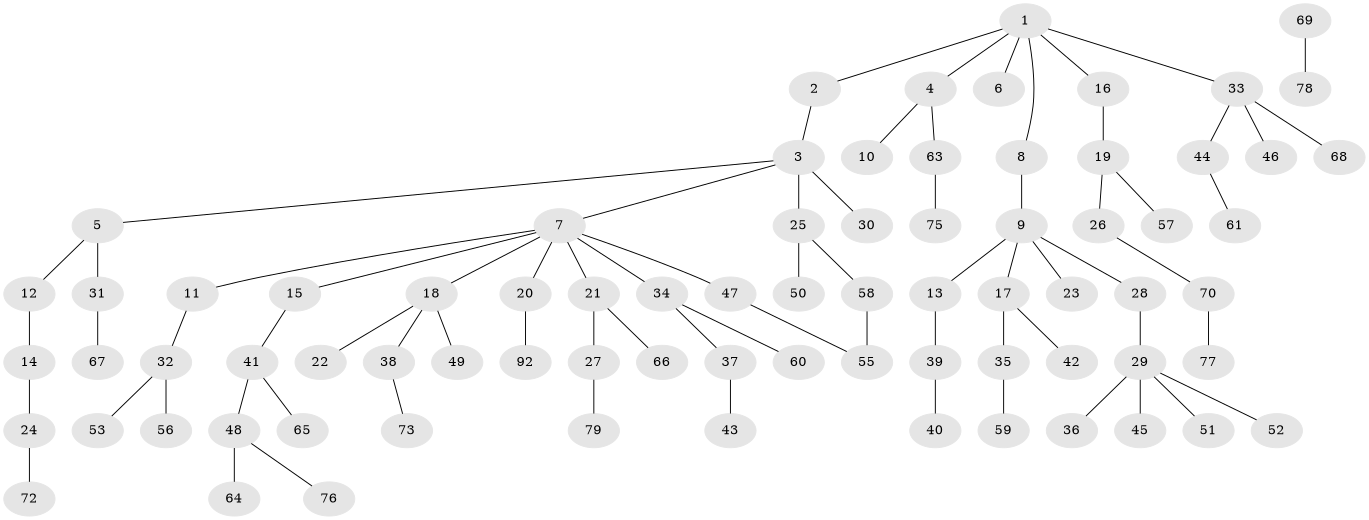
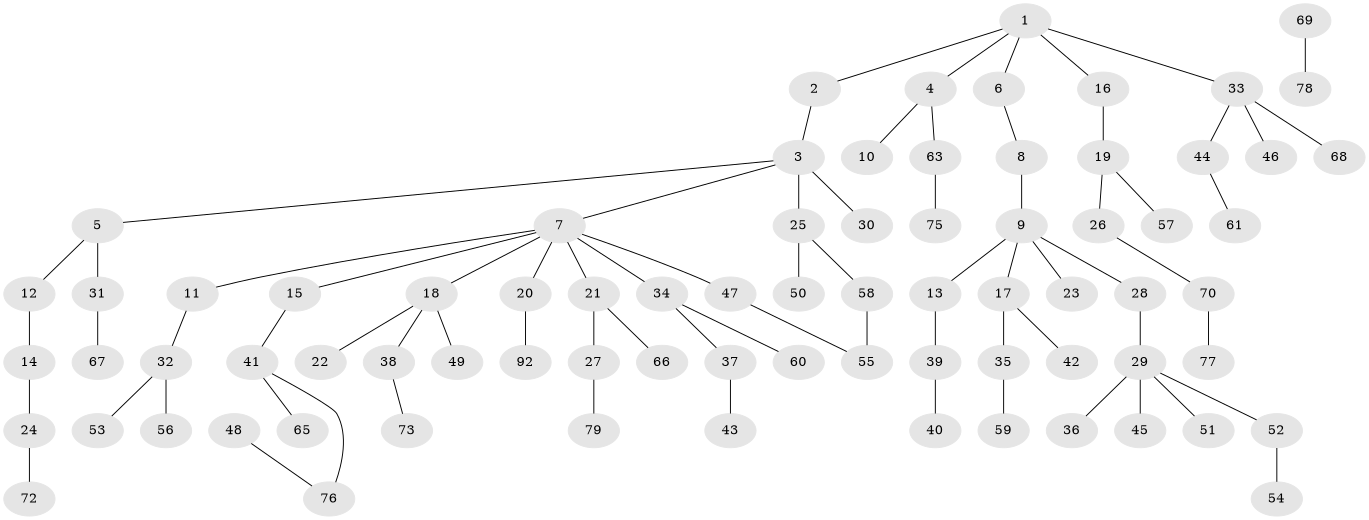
edge "1" -- "8": now "6" -- "8"
edge "41" -- "48": now "41" -- "76"
node "64": removed
node "54": added
